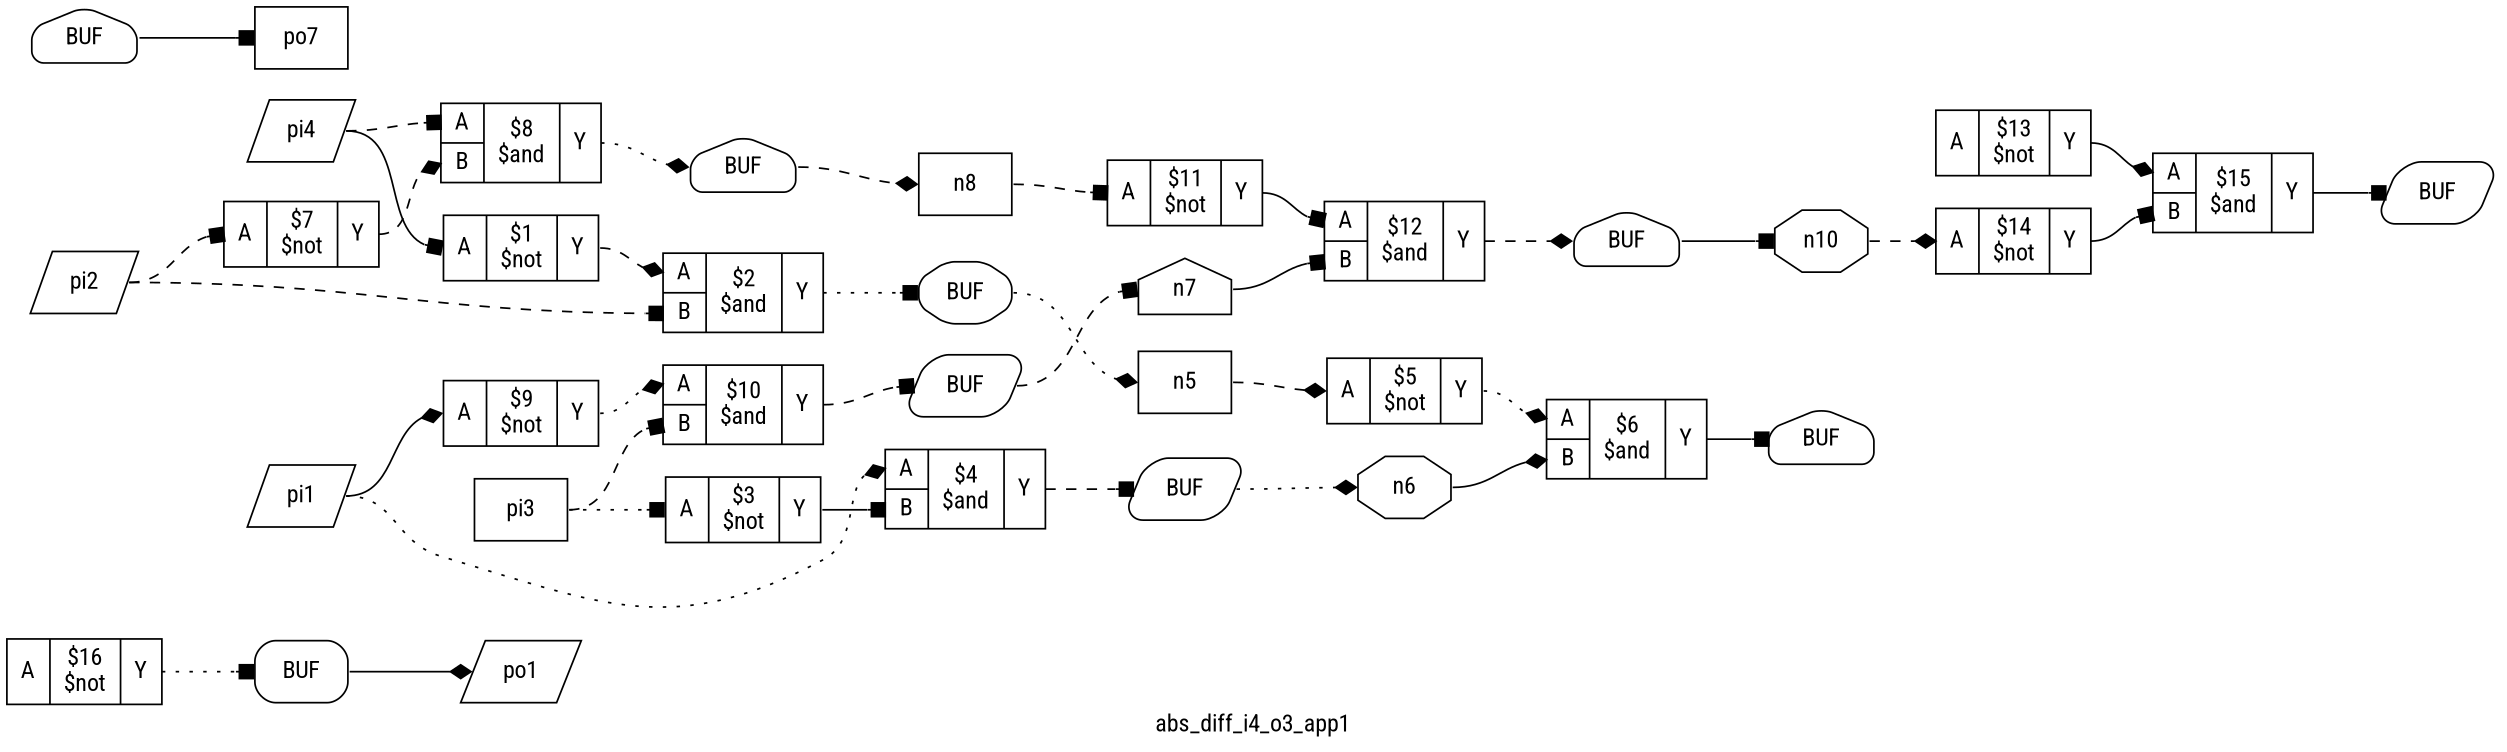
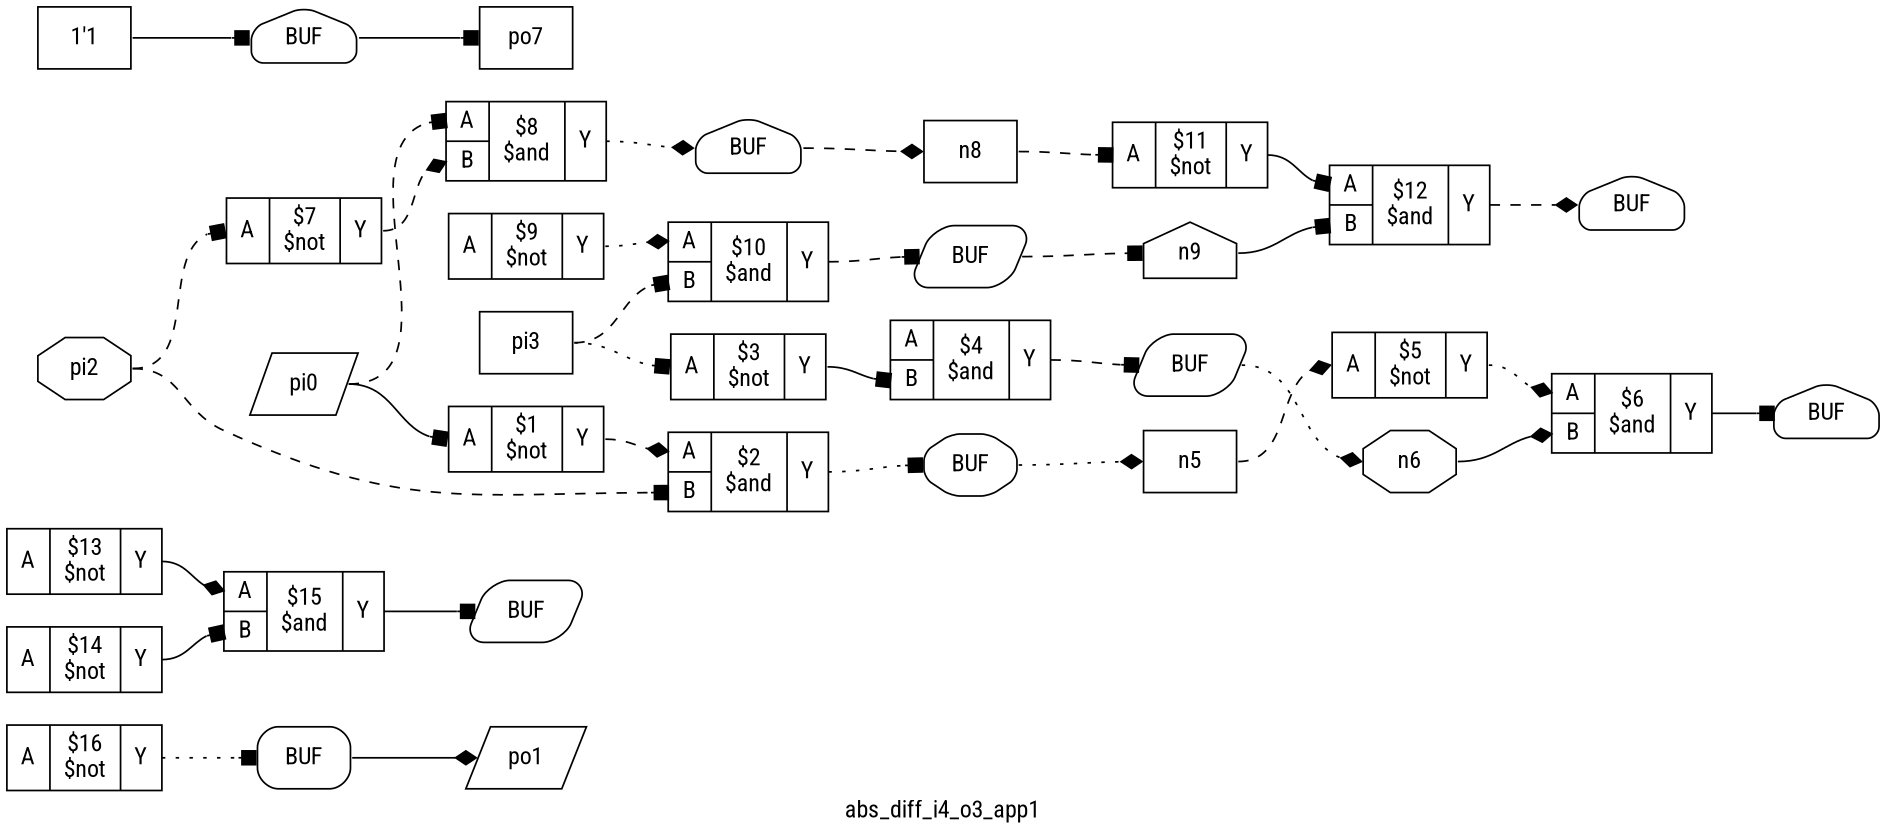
node "1'1": added
node "pi4": label "pi4" -> "pi0"
node "n10": removed
node "pi2": shape parallelogram -> octagon
node "n7": label "n7" -> "n9"
node "pi1": removed
